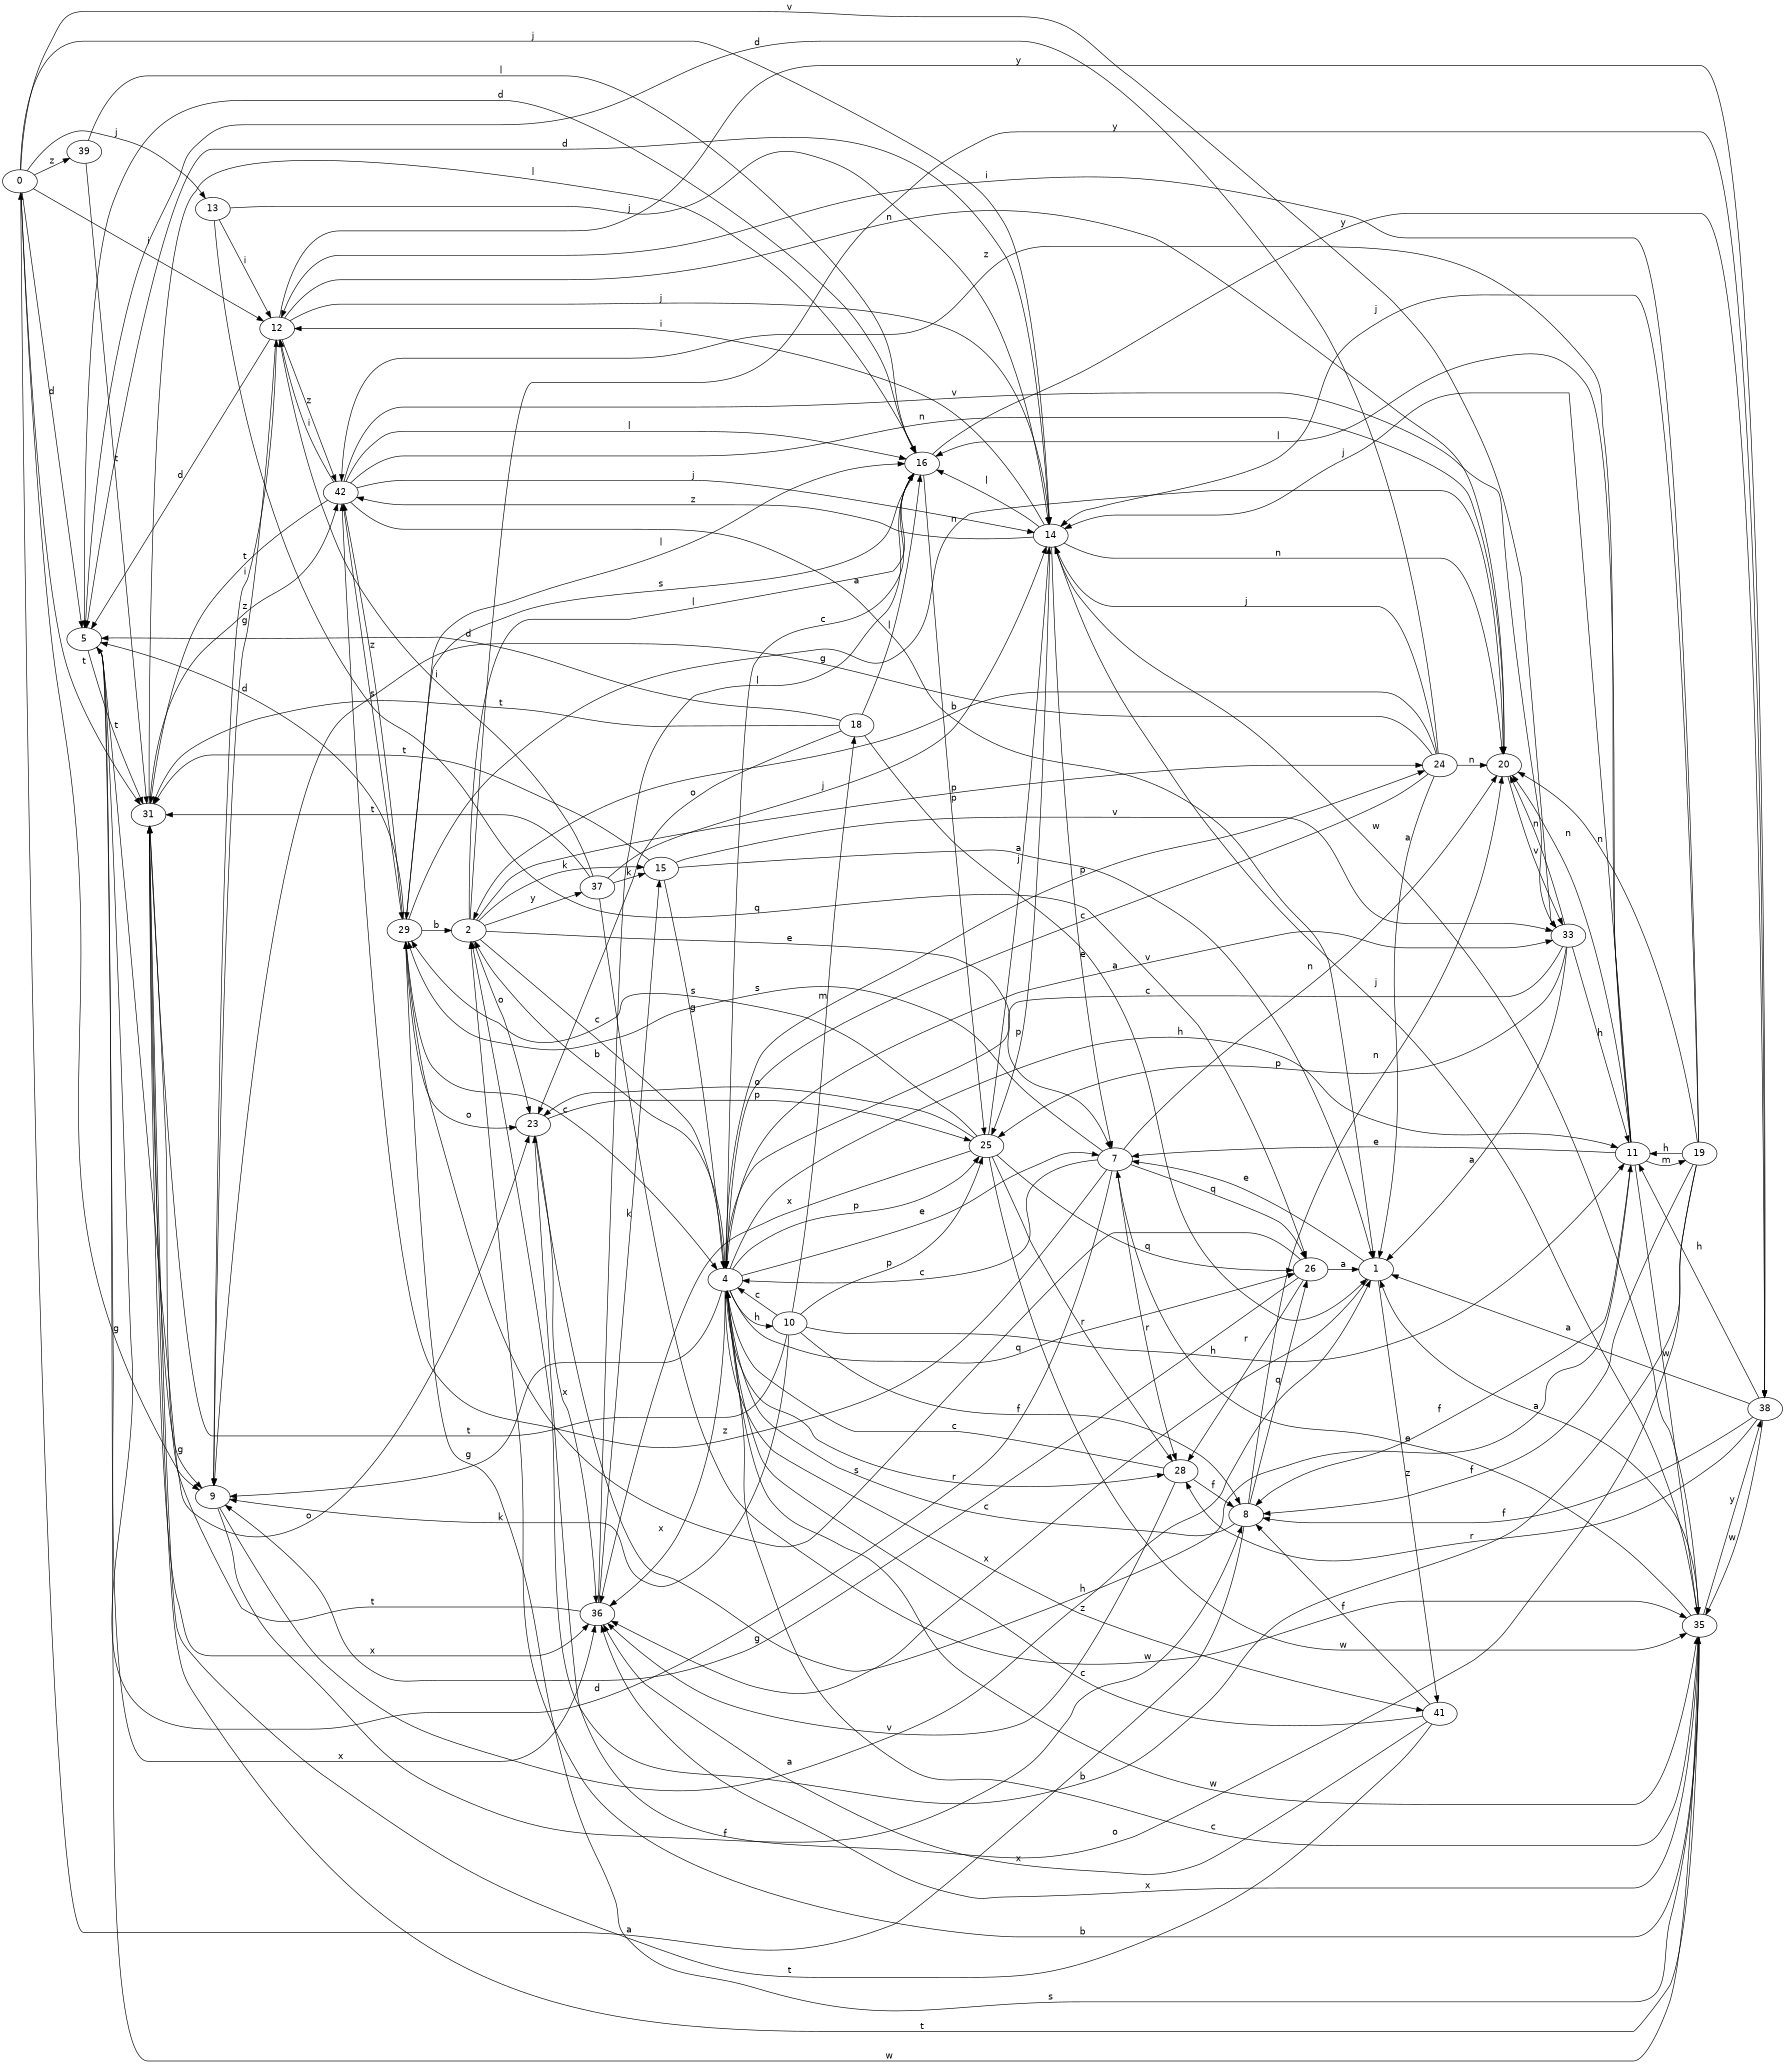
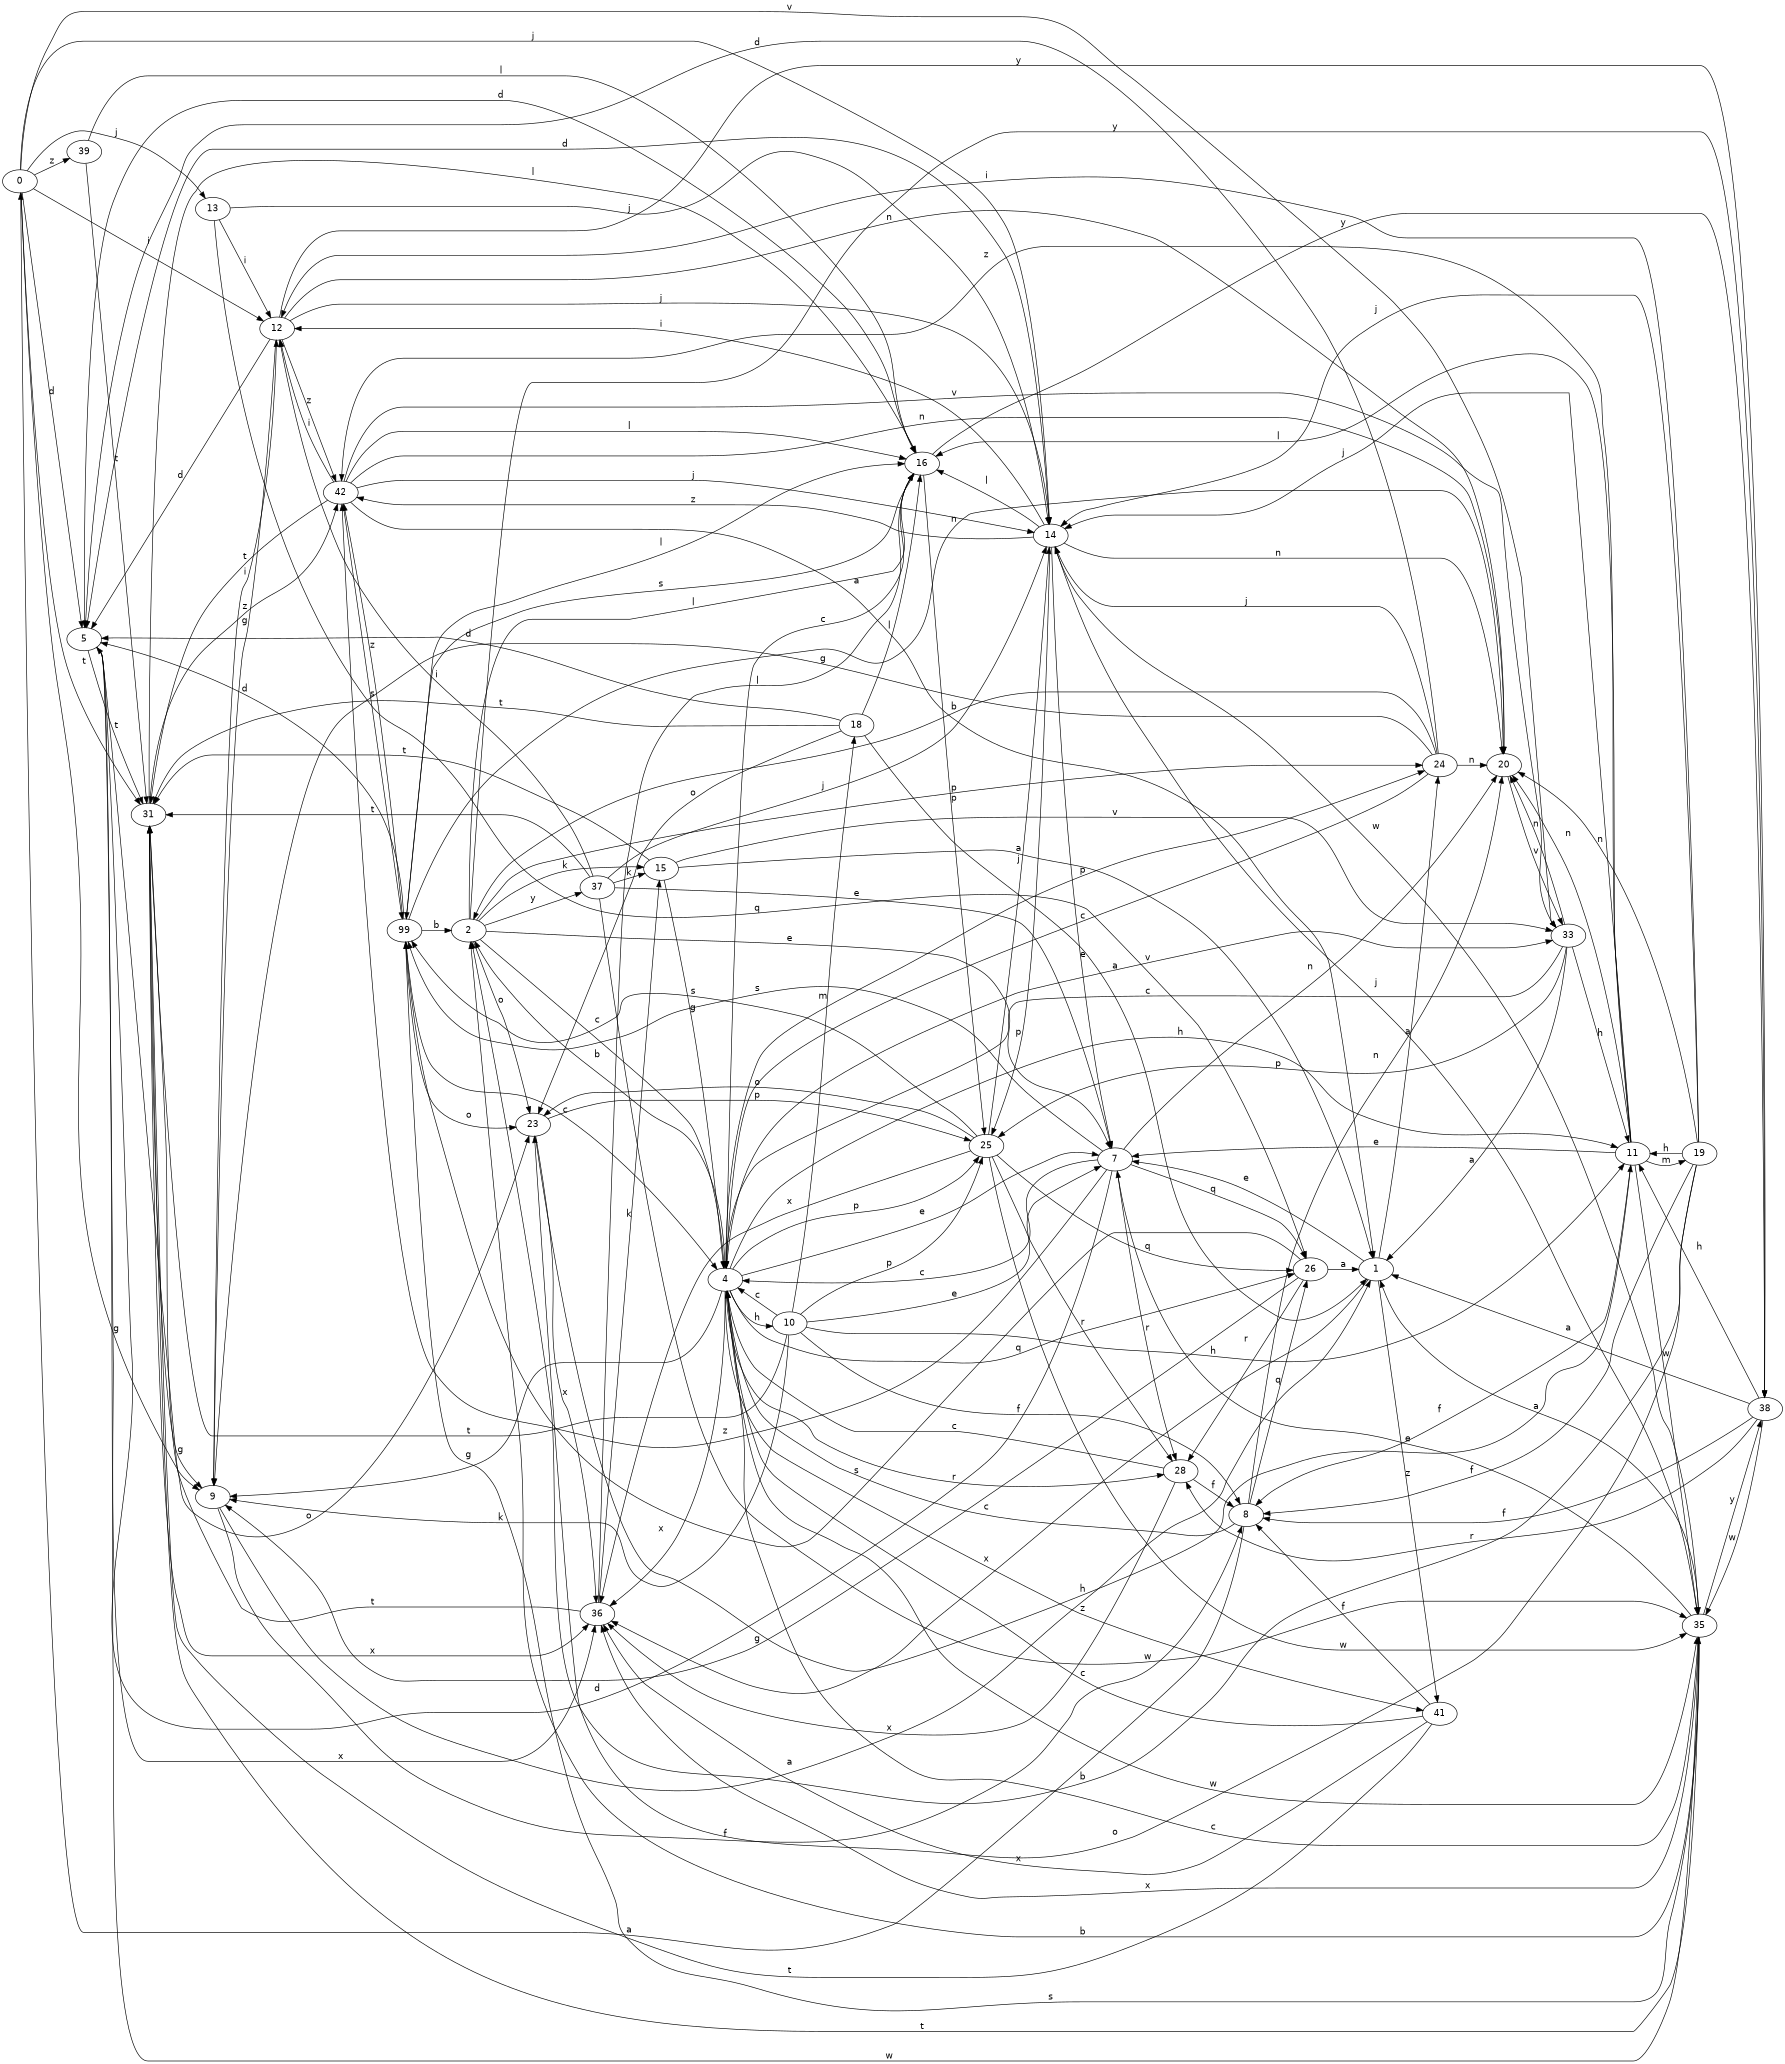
edge "37" -> "7": added, label "e"
node "29": label "29" -> "99"
edge "24" -> "1": reversed
edge "10" -> "7": added, label "e"
edge "28" -> "36": label "v" -> "x"
